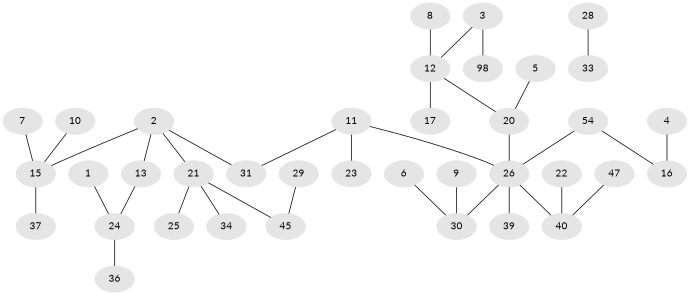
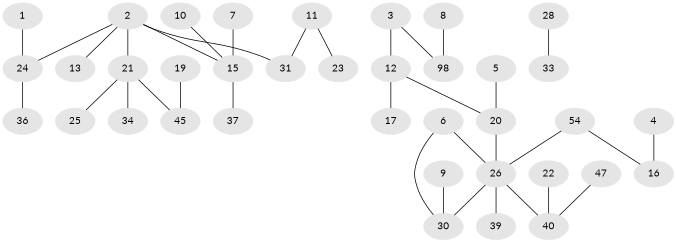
edge "8" -- "12": now "8" -- "98"
edge "11" -- "26": now "6" -- "26"
node "29": label "29" -> "19"
edge "13" -- "24": now "2" -- "24"
